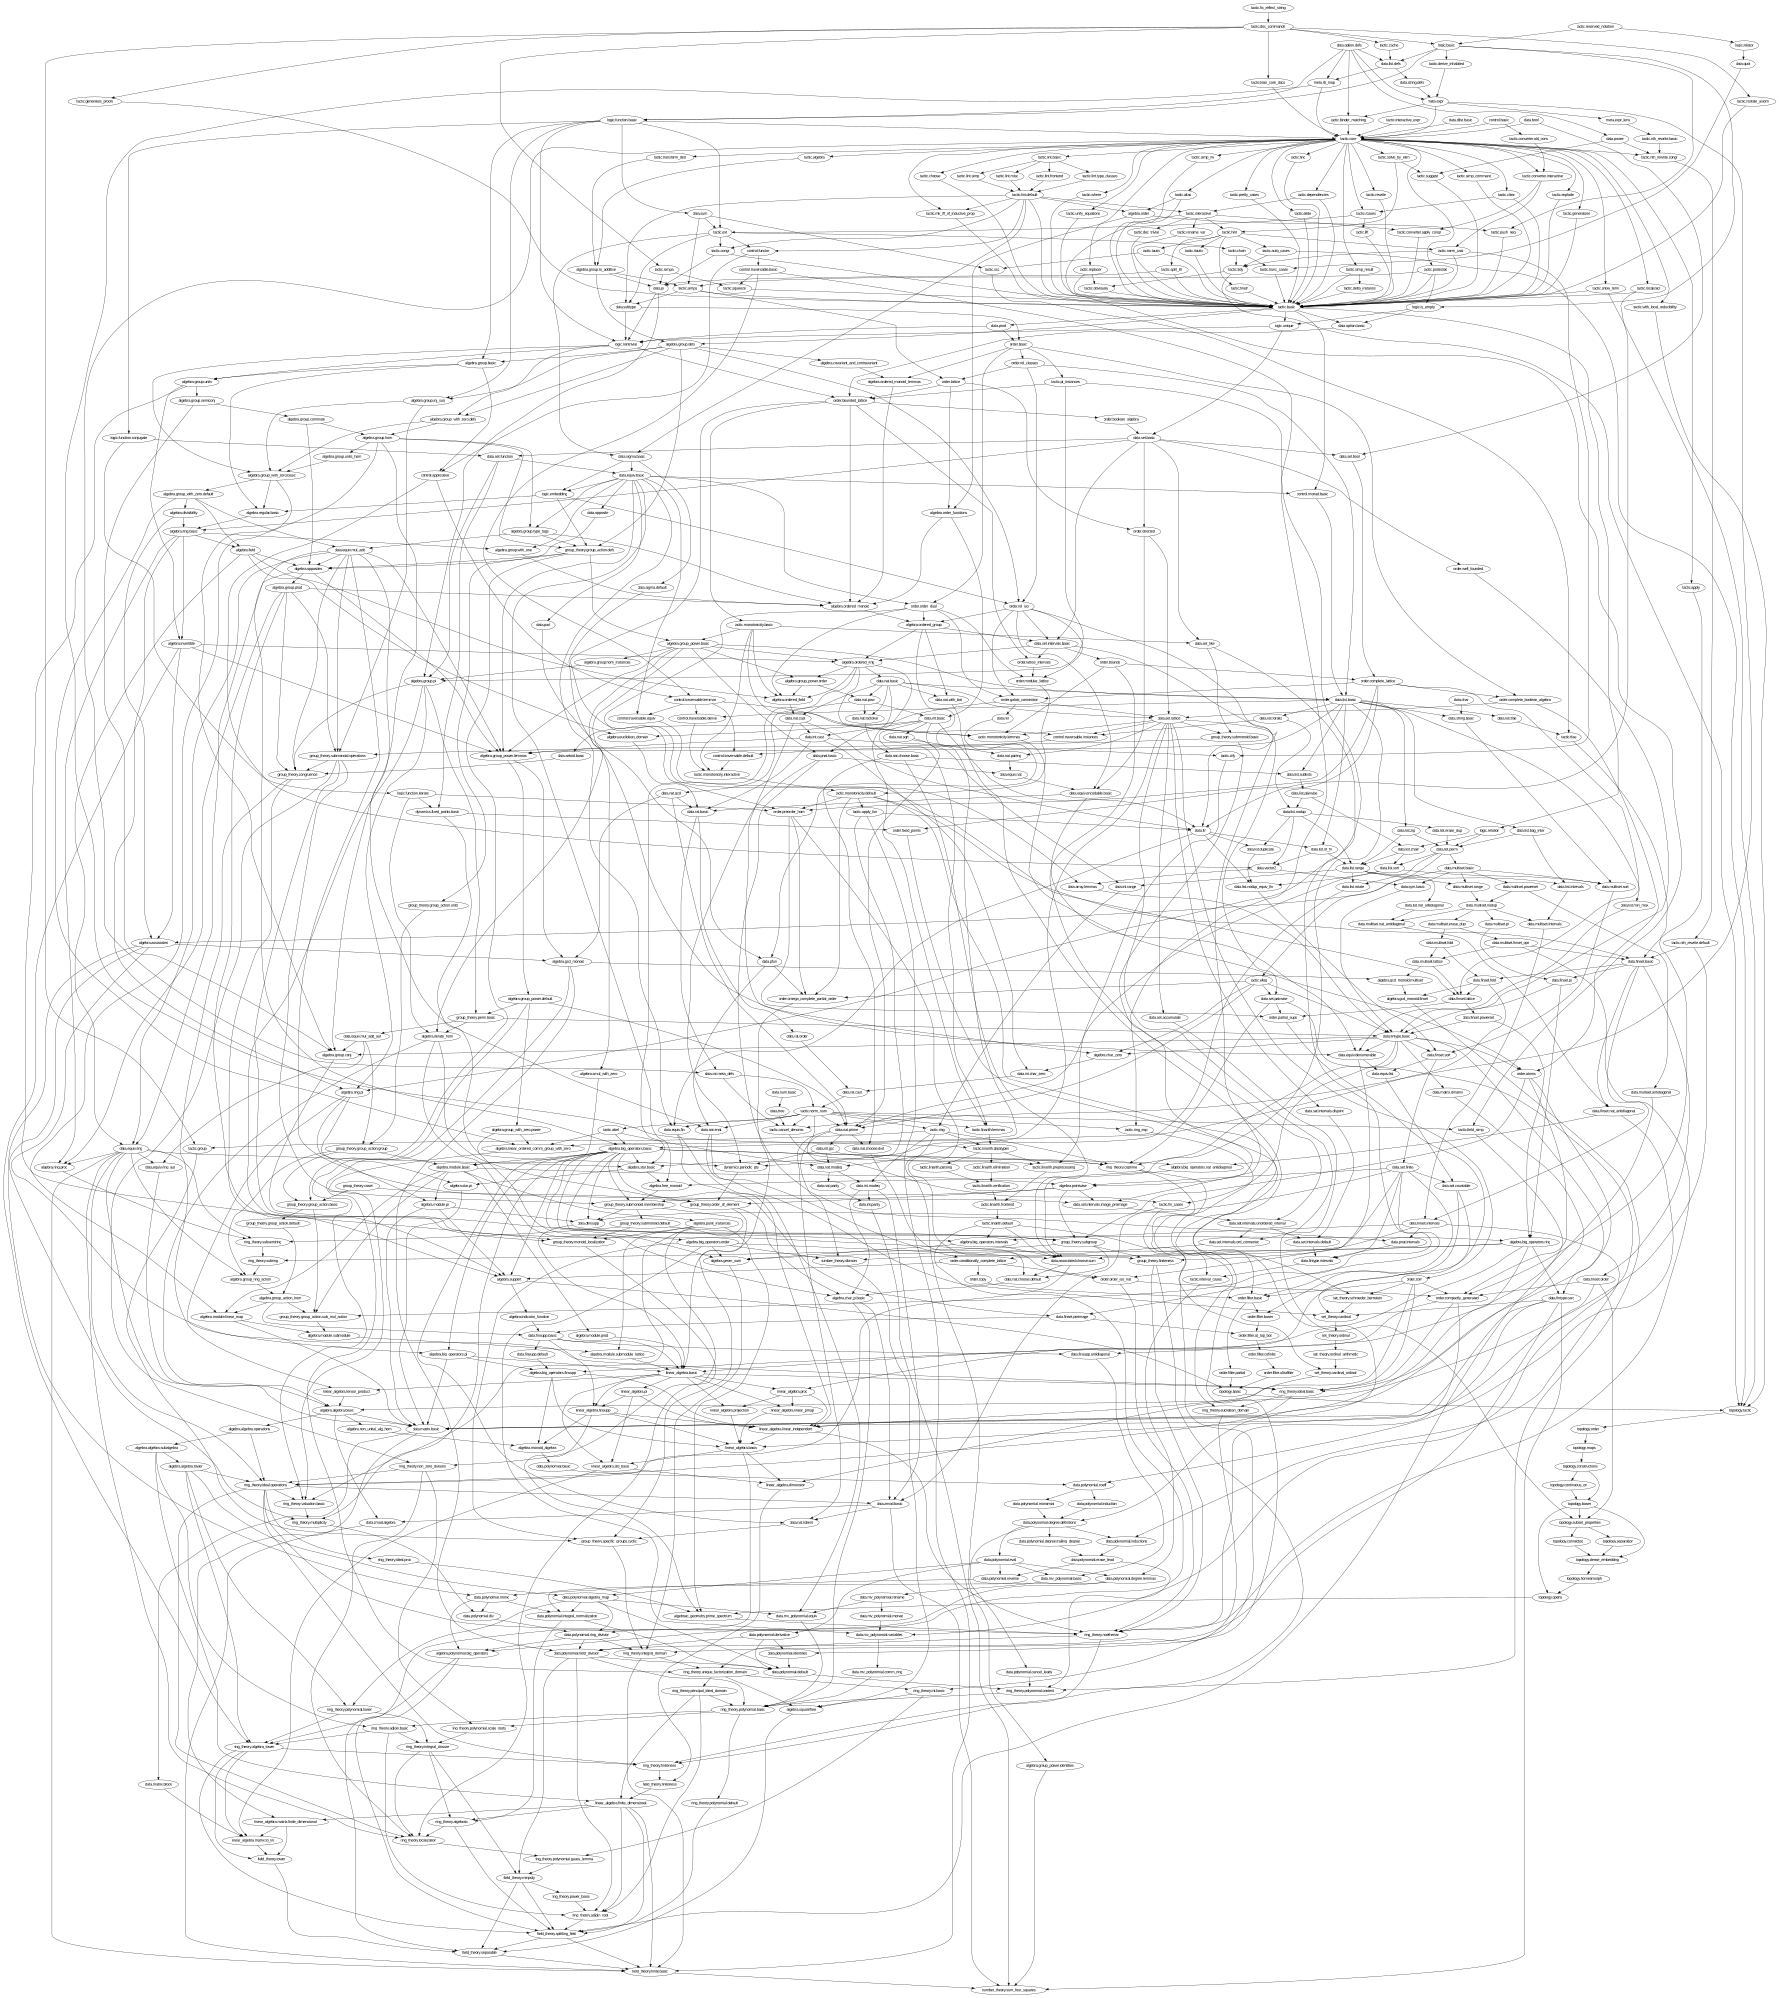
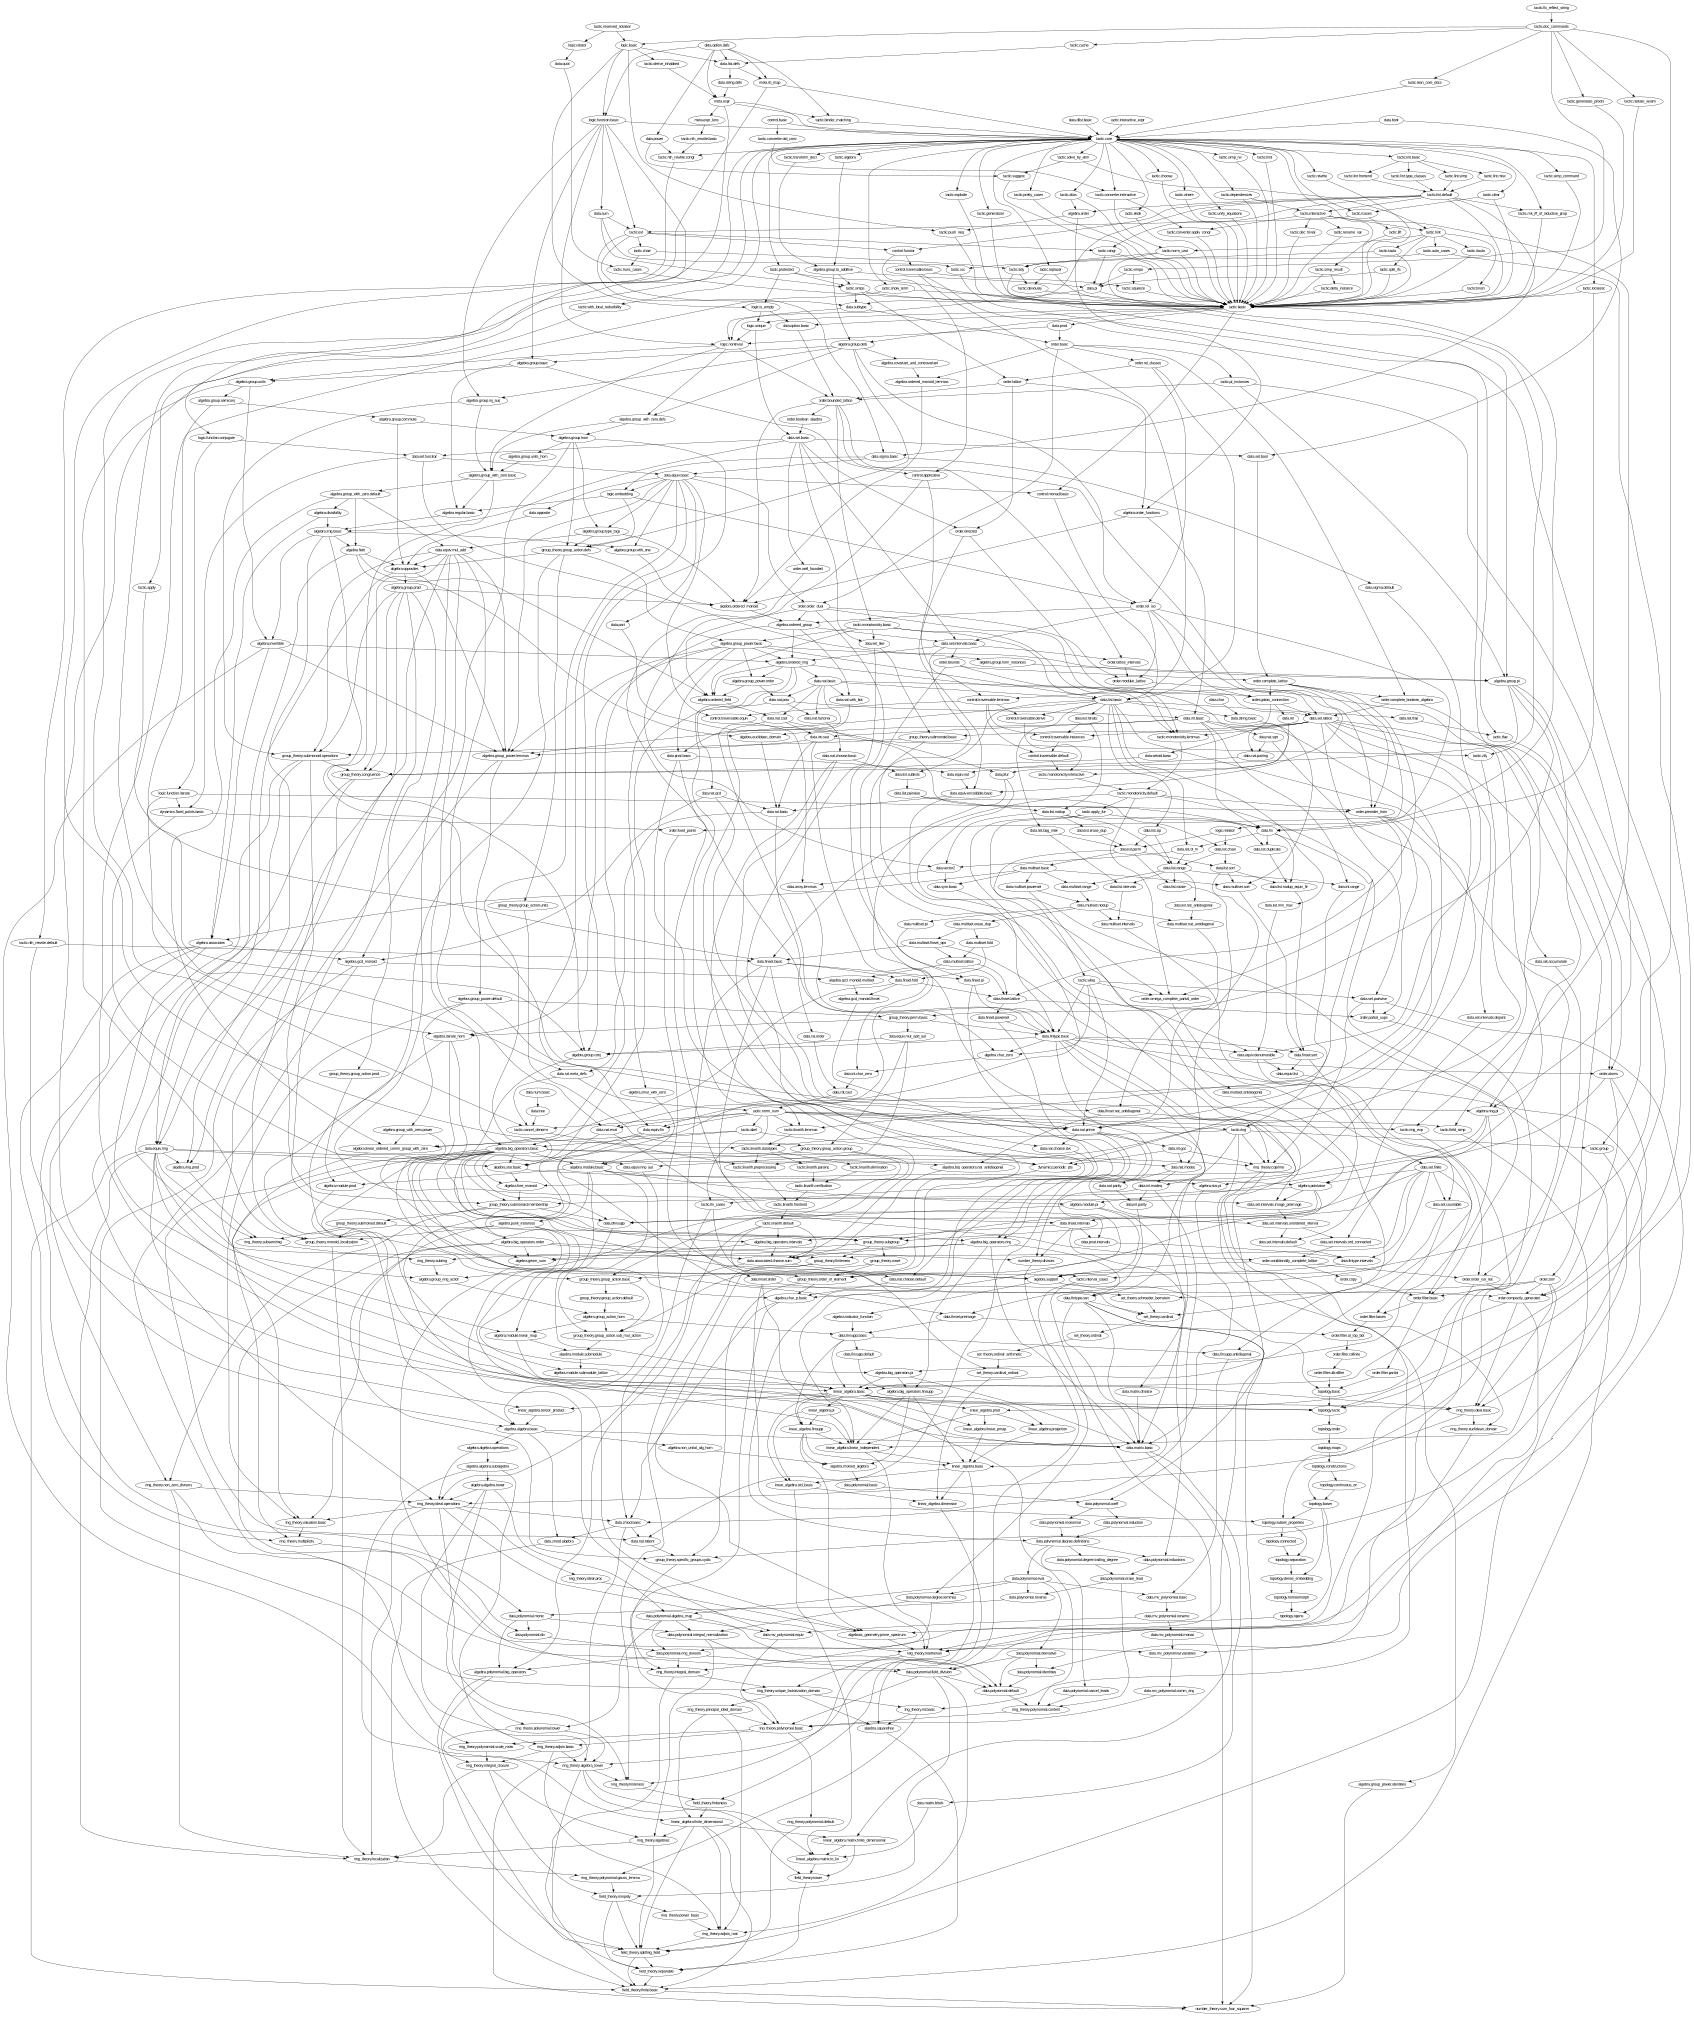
node "group_theory.group_action.prod": added
edge "group_theory.subgroup" -> "data.nat.choose.default": now "group_theory.subgroup" -> "group_theory.coset"
edge "topology.connected" -> "topology.dense_embedding": now "topology.connected" -> "topology.separation"
